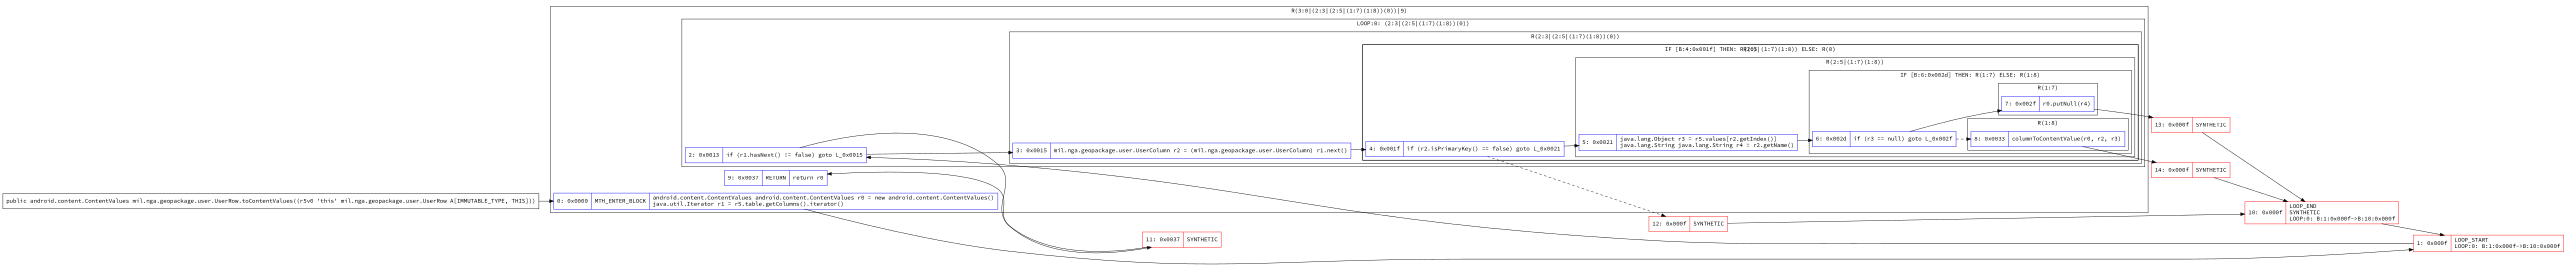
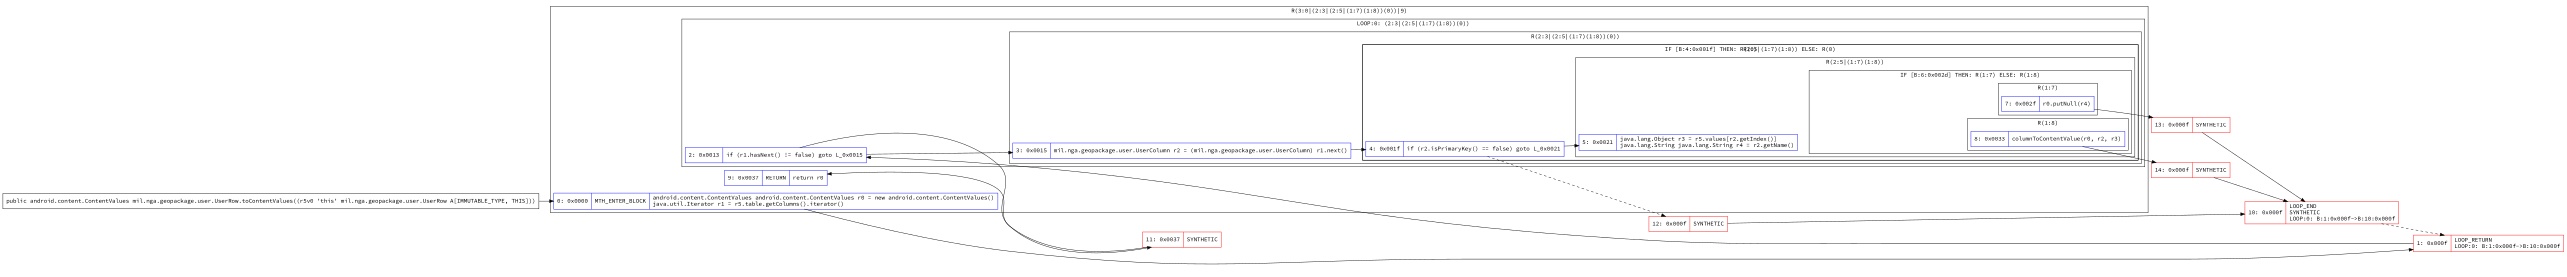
node "6: 0x002d": removed
edge "10: 0x000f" -> "1: 0x000f": style solid -> dashed
node "1: 0x000f": text "LOOP_START" -> "LOOP_RETURN"
